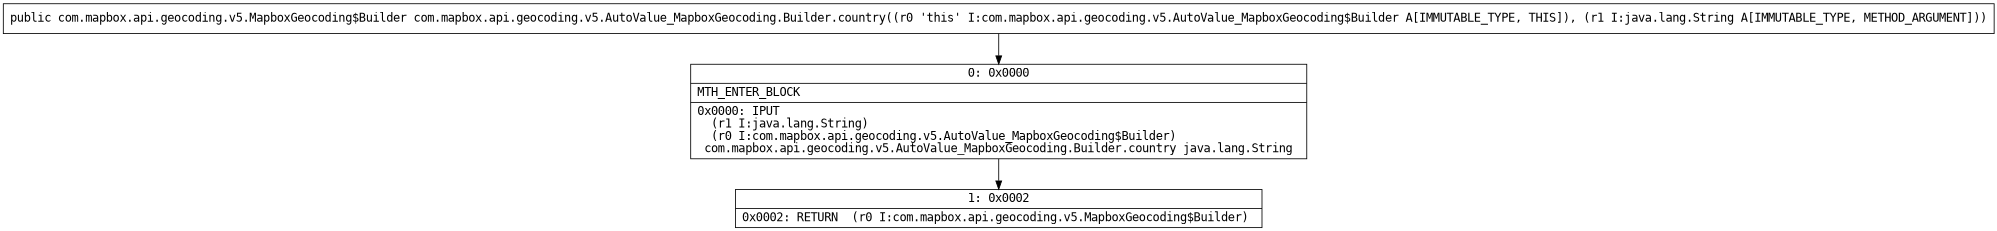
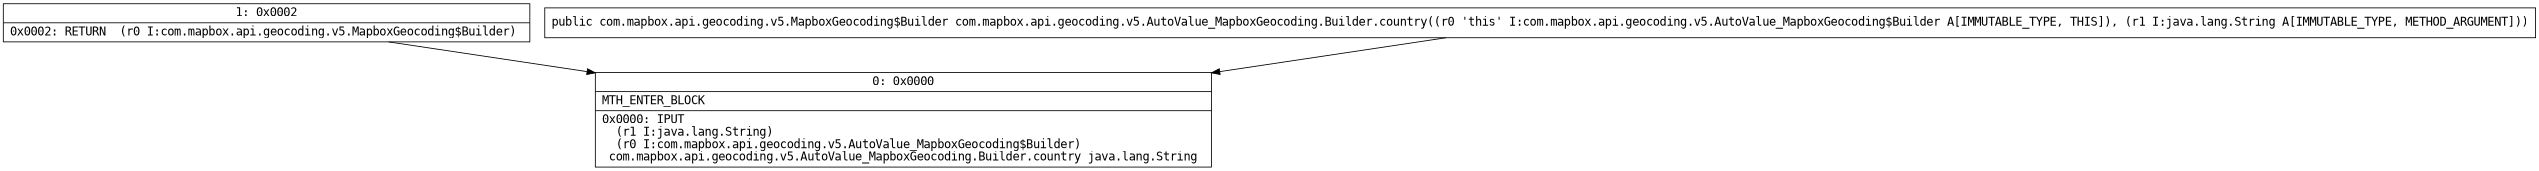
edge "0: 0x0000" -> "1: 0x0002": reversed
